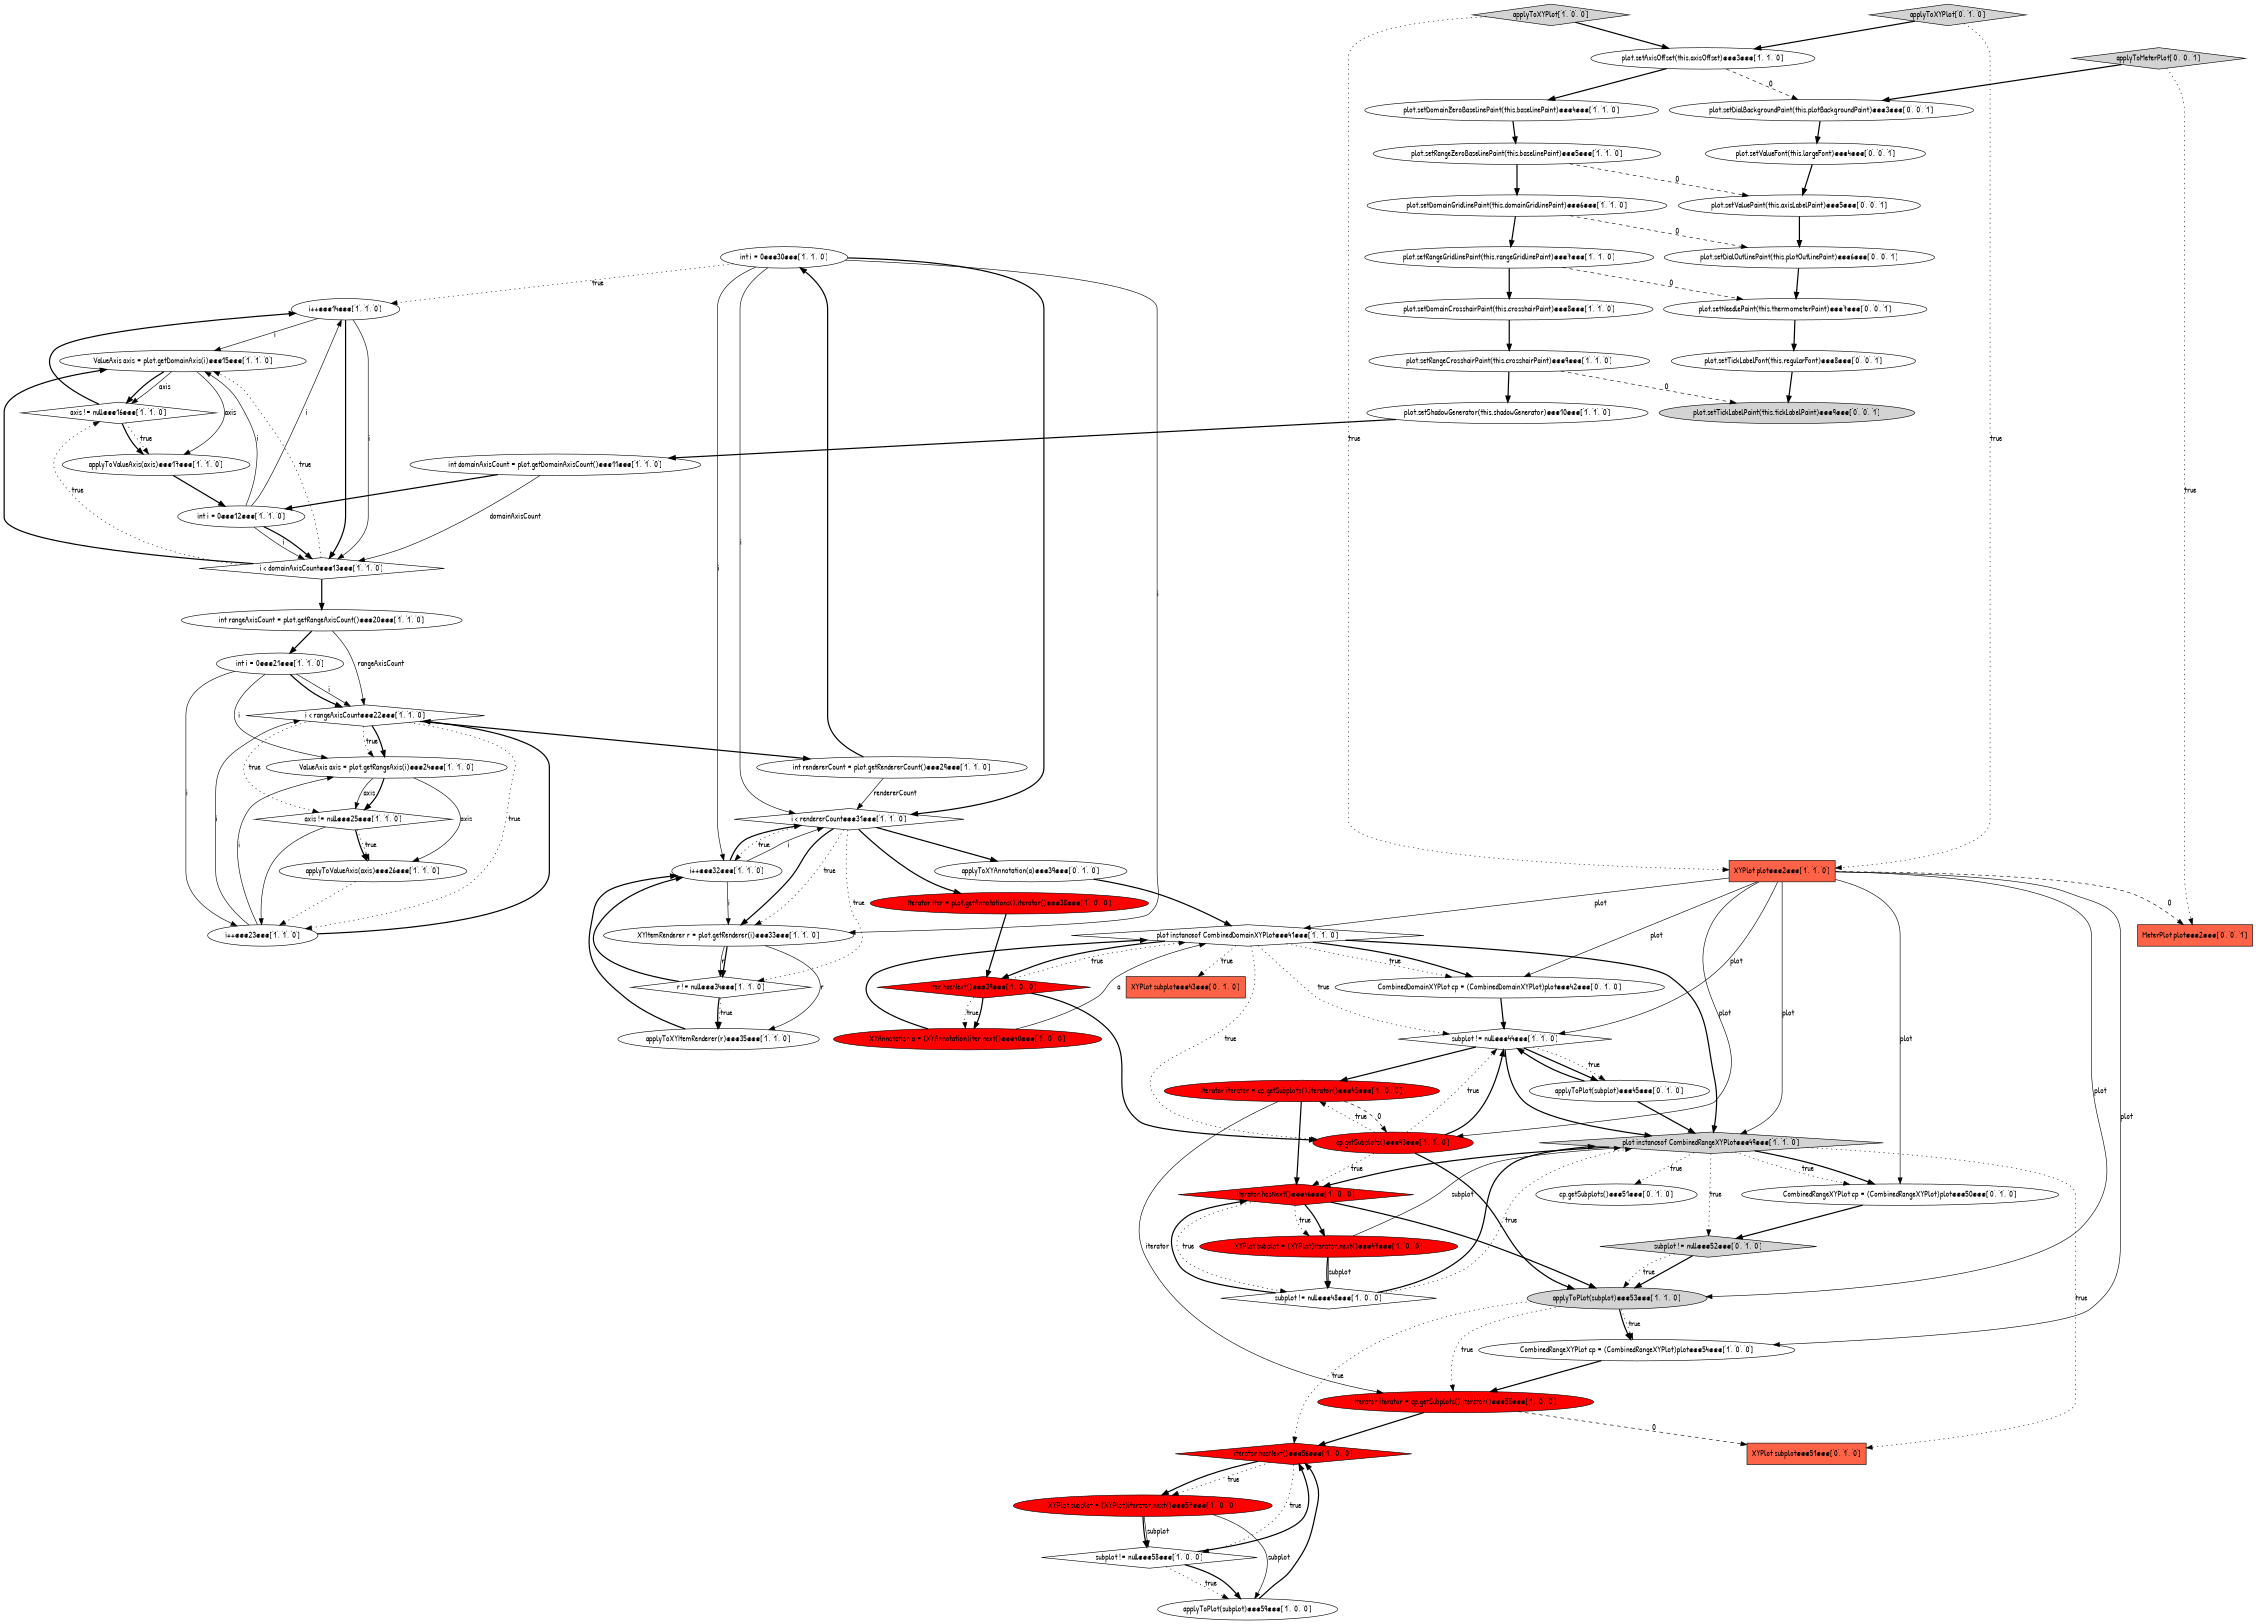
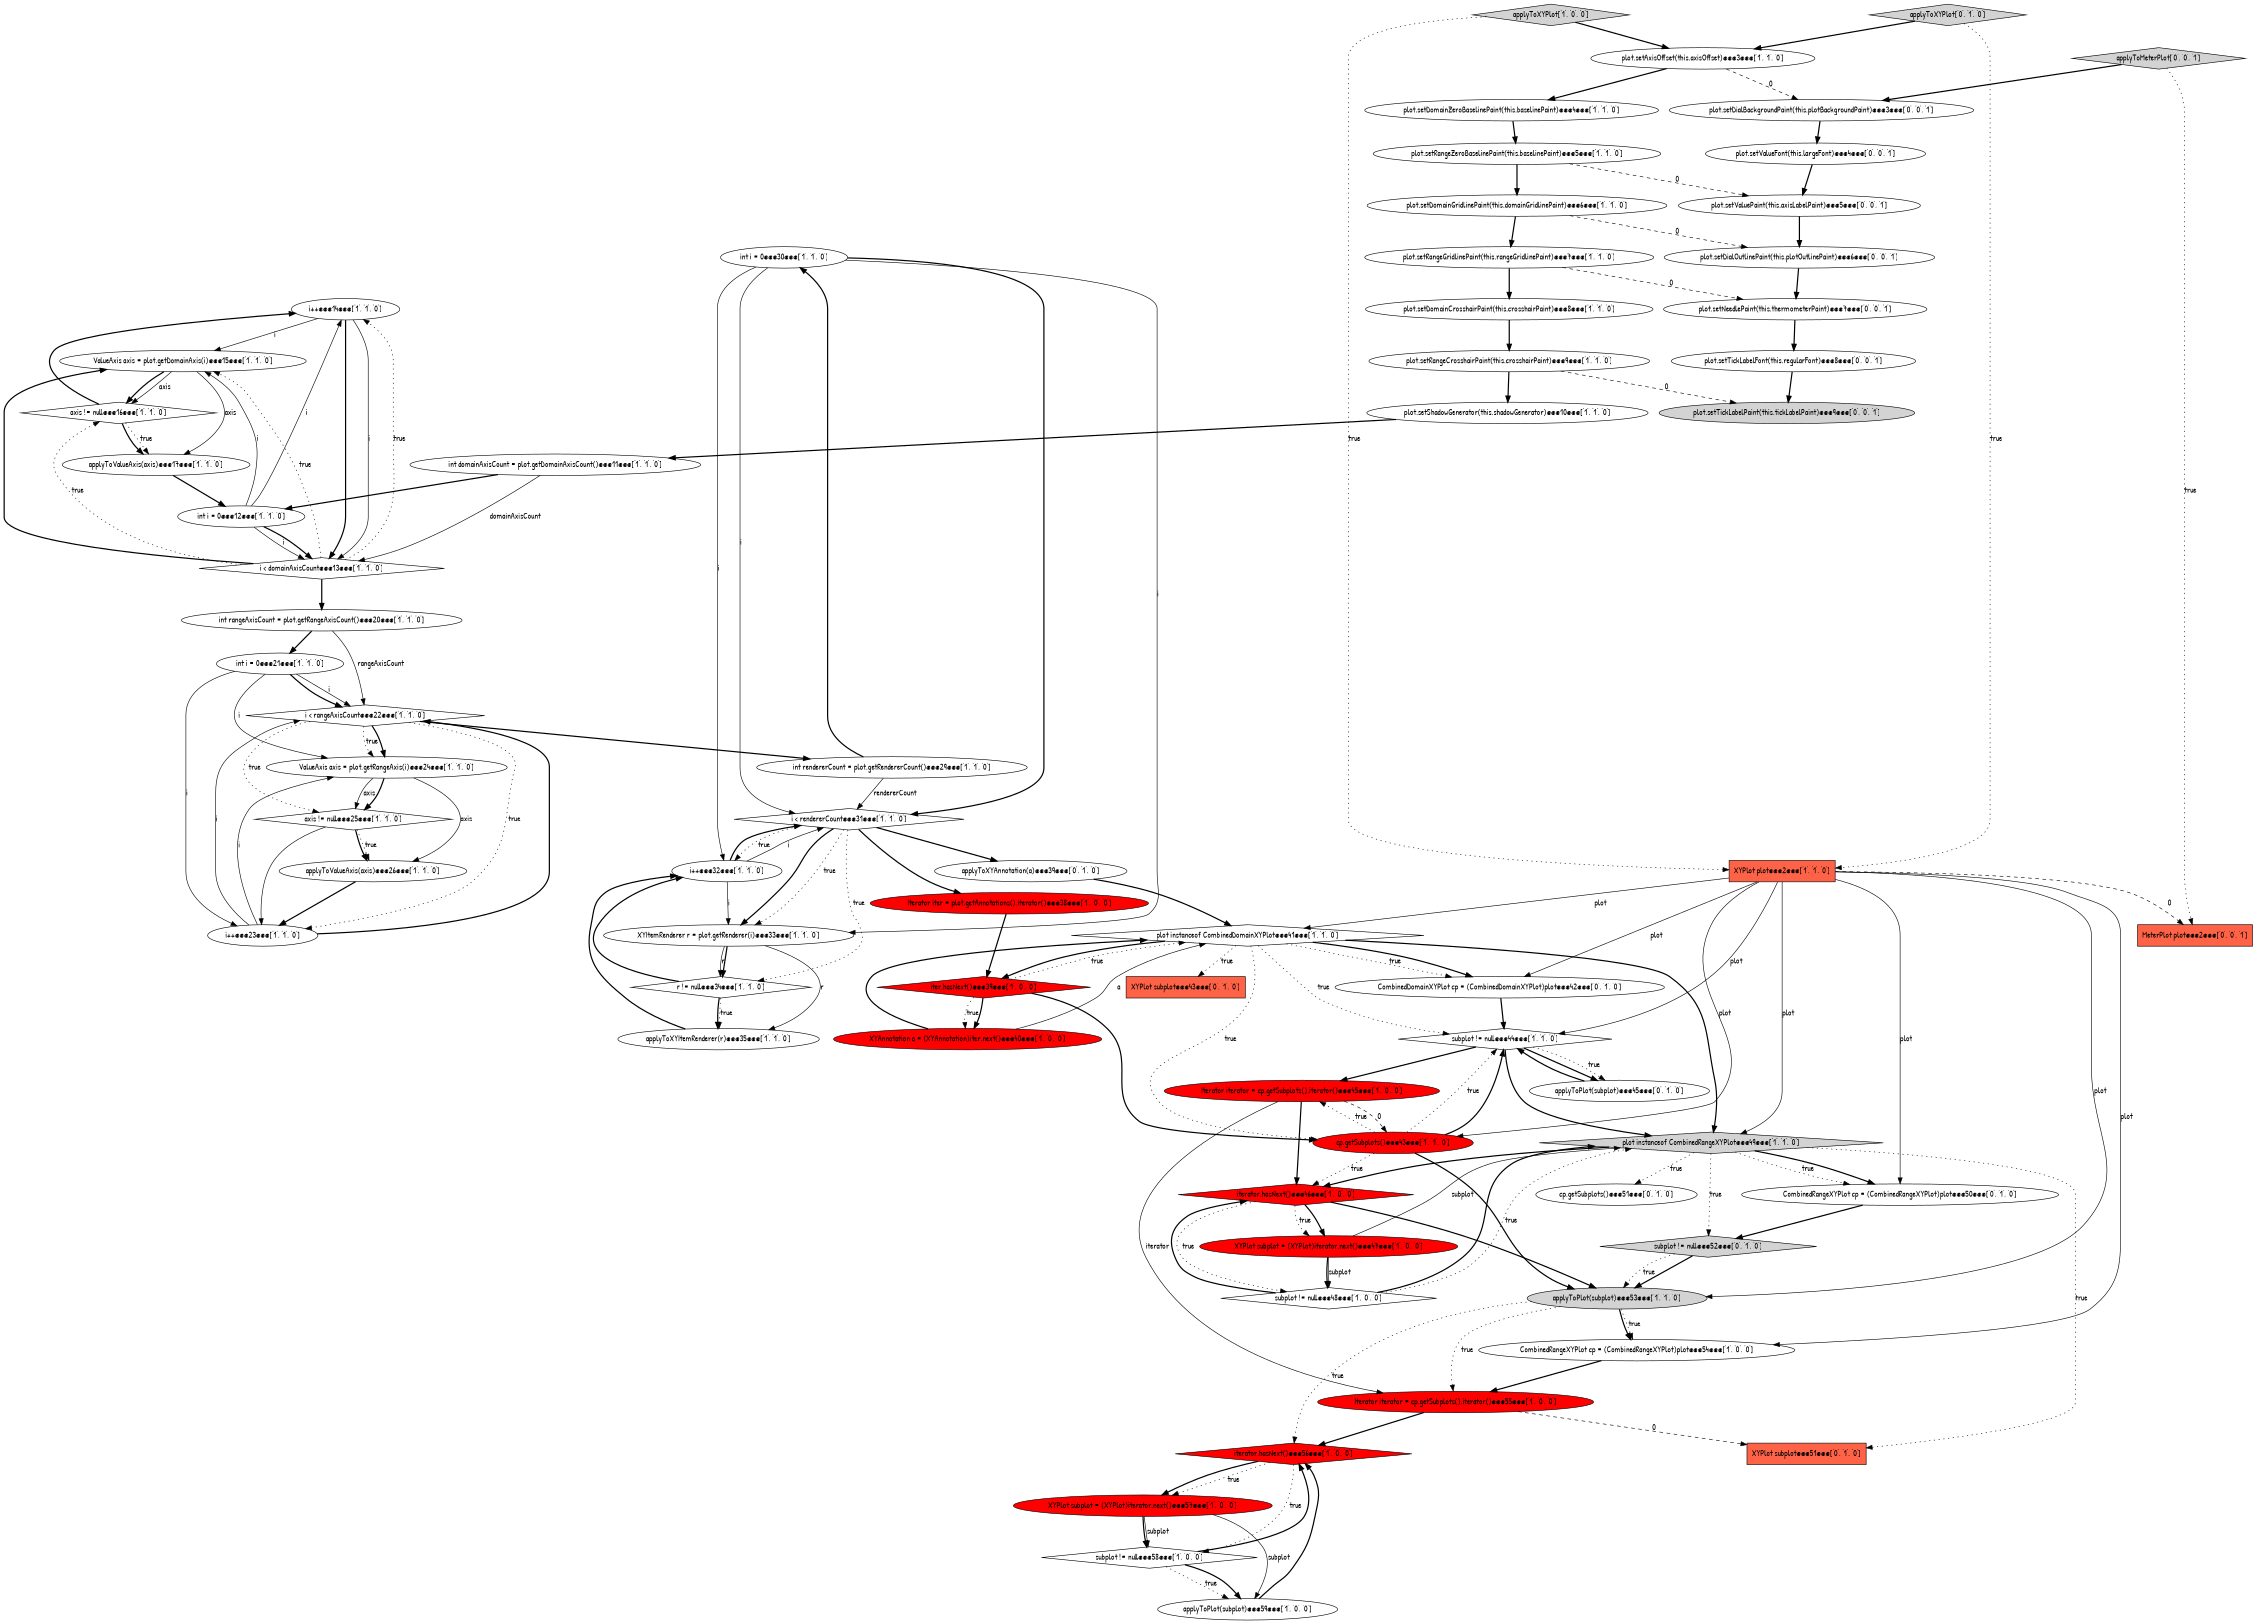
edge "int i = 0@@@30@@@['1', '1', '0']" -> "i++@@@14@@@['1', '1', '0']": now "i < domainAxisCount@@@13@@@['1', '1', '0']" -> "i++@@@14@@@['1', '1', '0']"
edge "applyToValueAxis(axis)@@@26@@@['1', '1', '0']" -> "i++@@@23@@@['1', '1', '0']": style dotted -> bold
edge "applyToPlot(subplot)@@@45@@@['0', '1', '0']" -> "plot instanceof CombinedRangeXYPlot@@@49@@@['1', '1', '0']": removed
